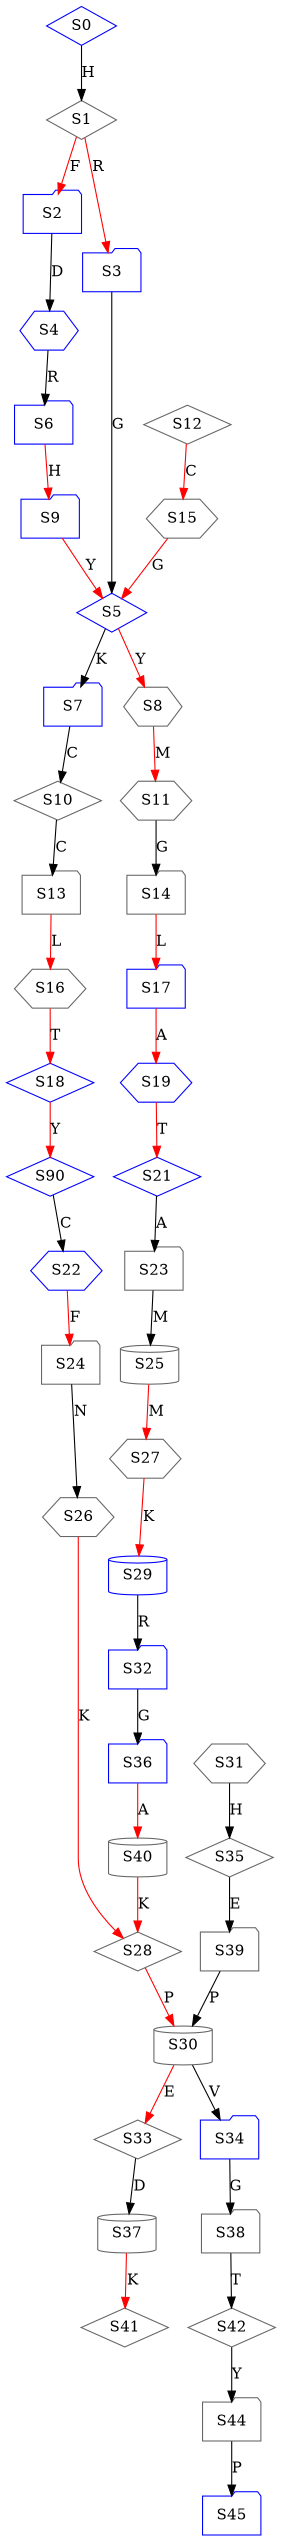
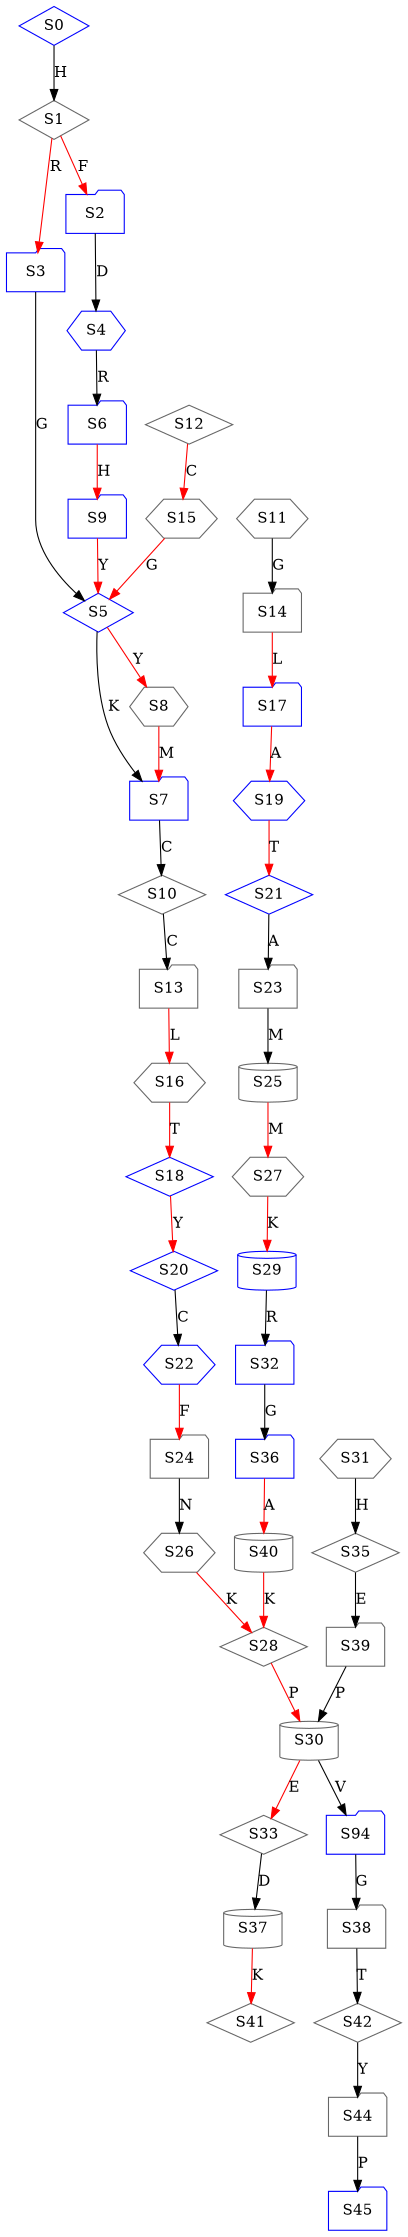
edge "S8" -> "S11": now "S8" -> "S7"
node "S90": label "S90" -> "S20"
node "S34": label "S34" -> "S94"
